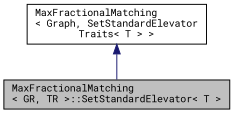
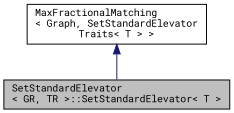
node "MaxFractionalMatching < GR, TR >::SetStandardElevator< T >": label "MaxFractionalMatching < GR, TR >::SetStandardElevator< T >" -> "SetStandardElevator < GR, TR >::SetStandardElevator< T >"
